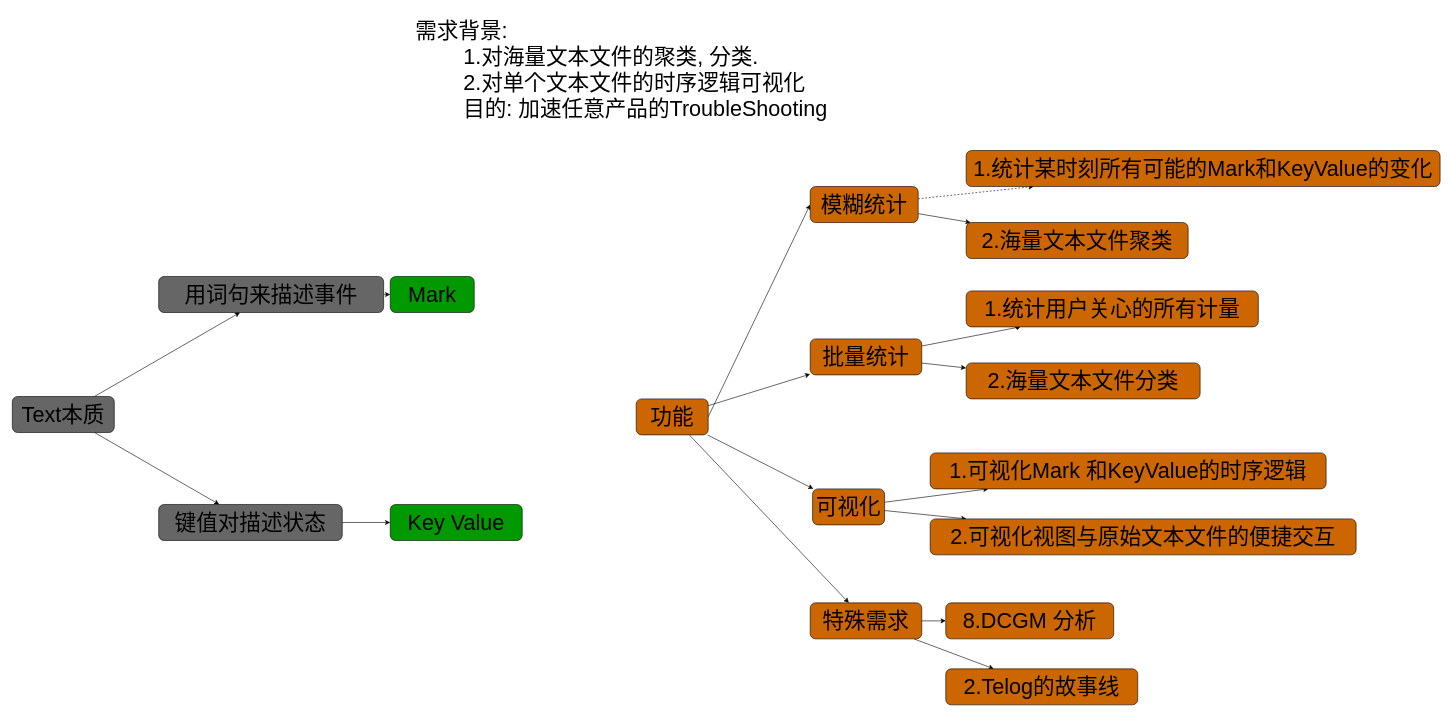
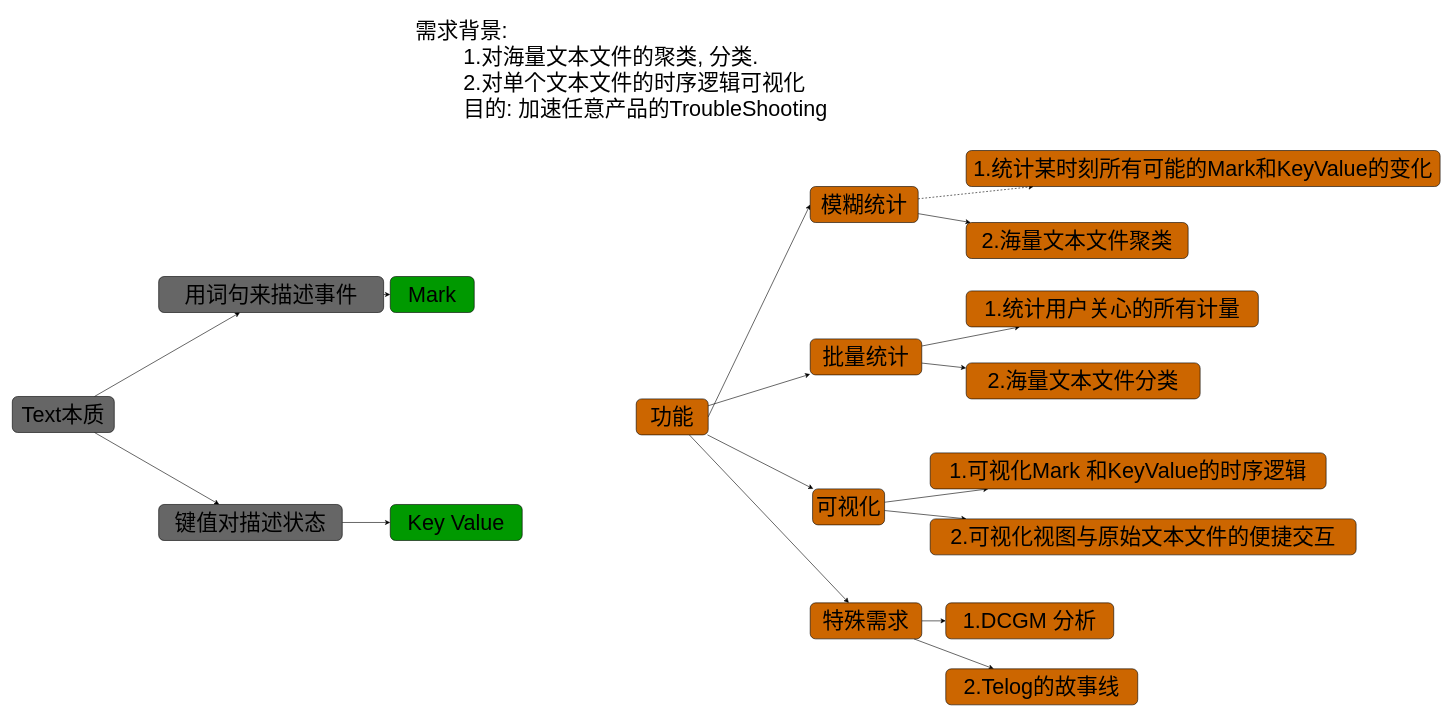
edge "批量统计" -> "1.统计用户关心的所有计量": arrowhead diamond -> classic
node "8.DCGM 分析": label "8.DCGM 分析" -> "1.DCGM 分析"
